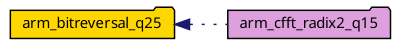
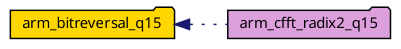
node "arm_bitreversal_q25": label "arm_bitreversal_q25" -> "arm_bitreversal_q15"
